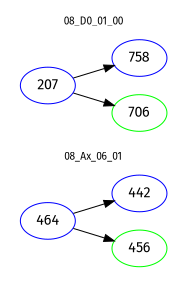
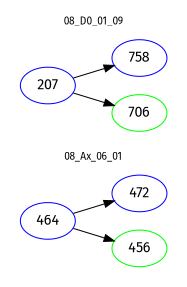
cluster "08_D0_01_00": label "08_D0_01_00" -> "08_D0_01_09"
node "442": label "442" -> "472"
